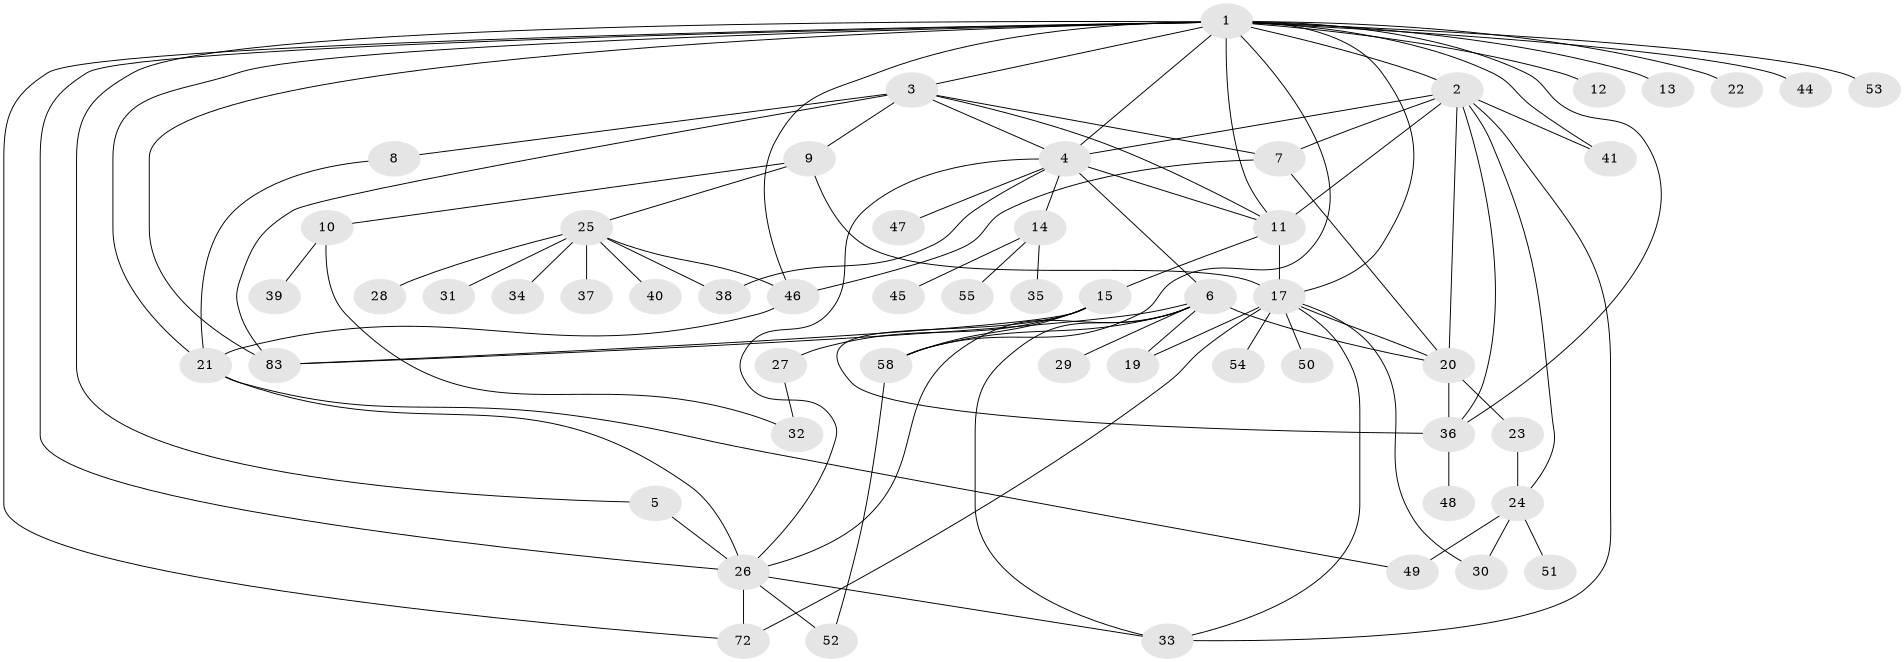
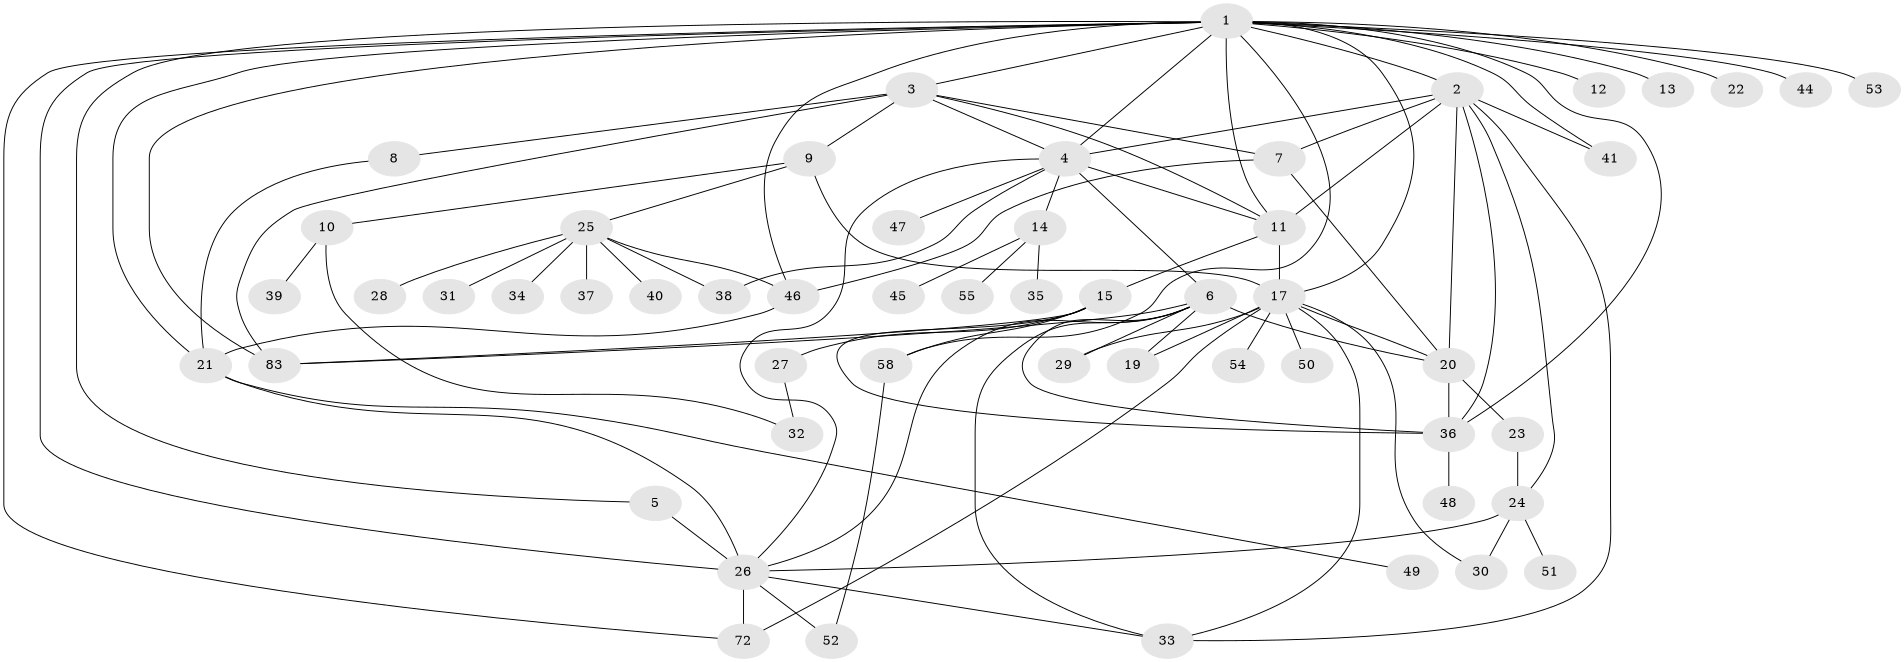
edge "17" -- "29": added
edge "6" -- "58": now "6" -- "36"
edge "24" -- "49": now "24" -- "26"
